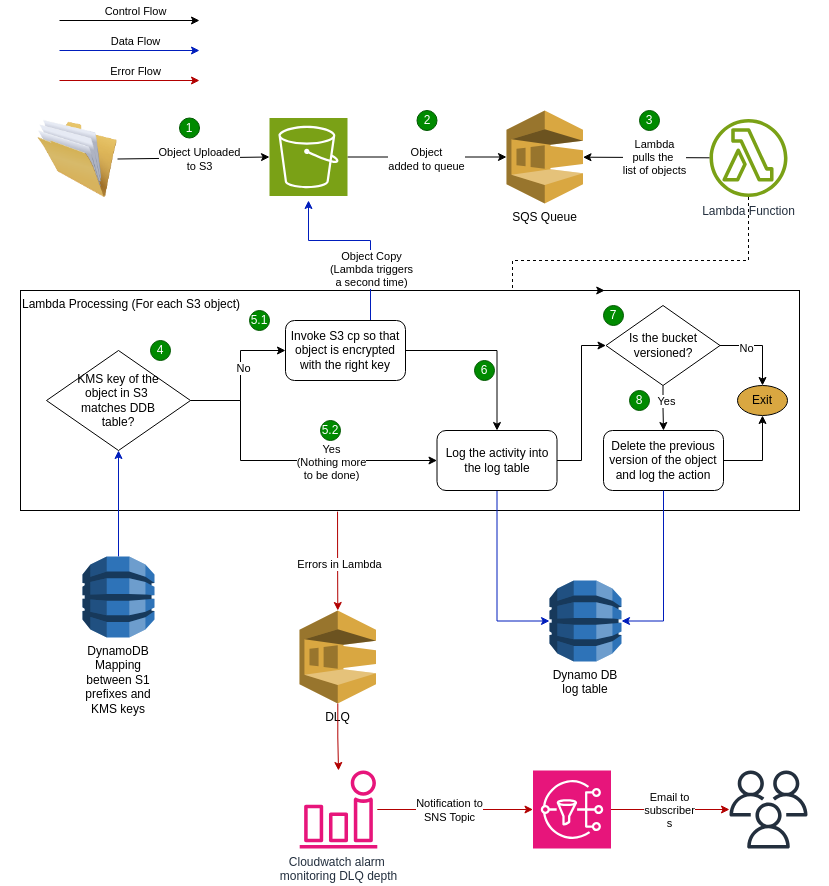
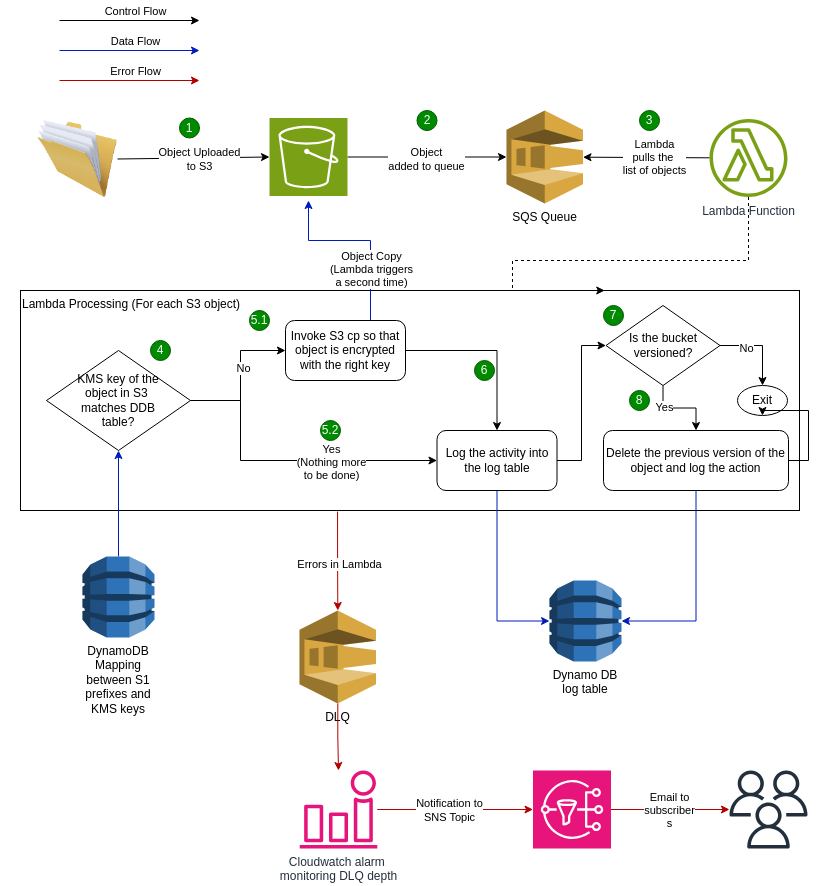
node "Exit": fillcolor #d9a741 -> #ffffff
node "Delete the previous version of the object and log the action": size 120x60 -> 185x60
